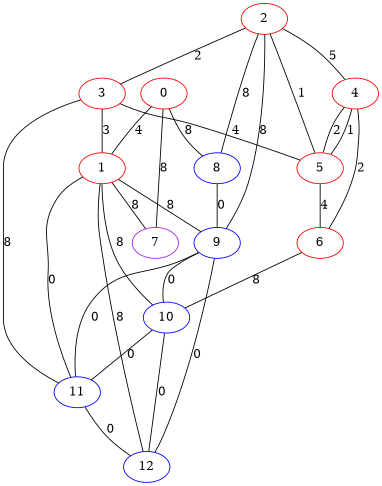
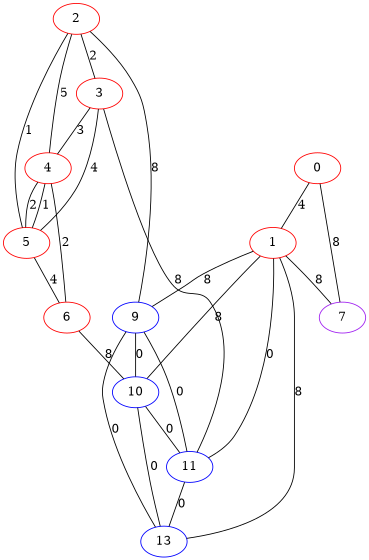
edge "3" -- "1": now "3" -- "4"
node "8": removed
node "12": label "12" -> "13"
